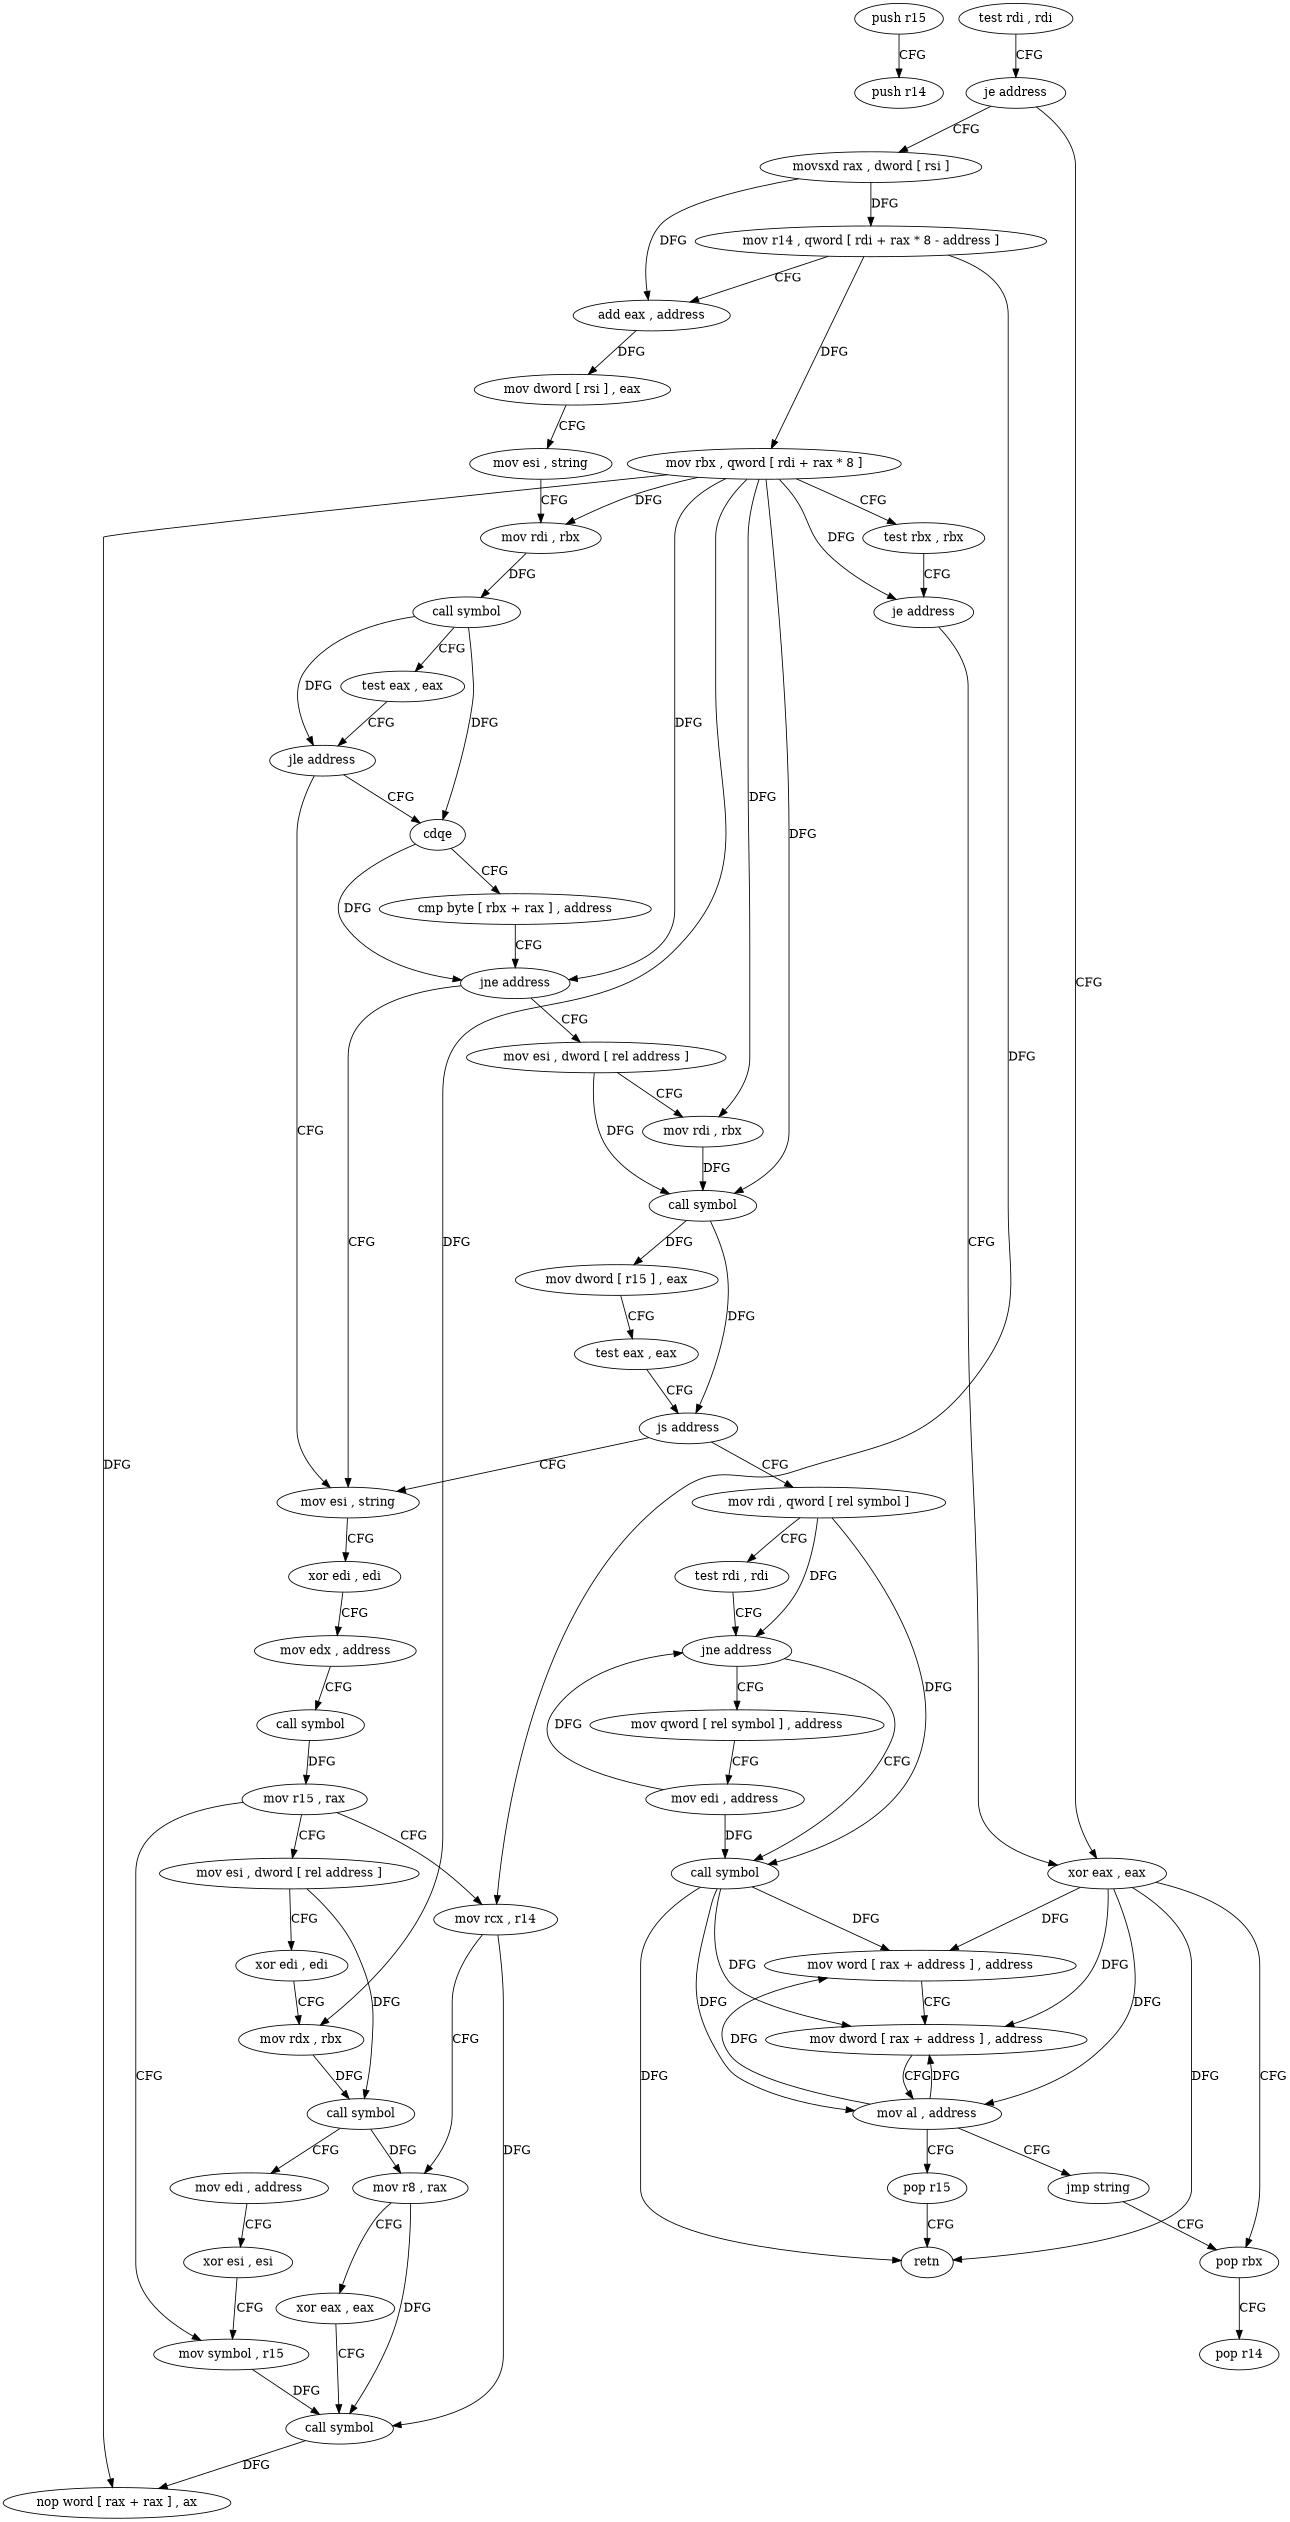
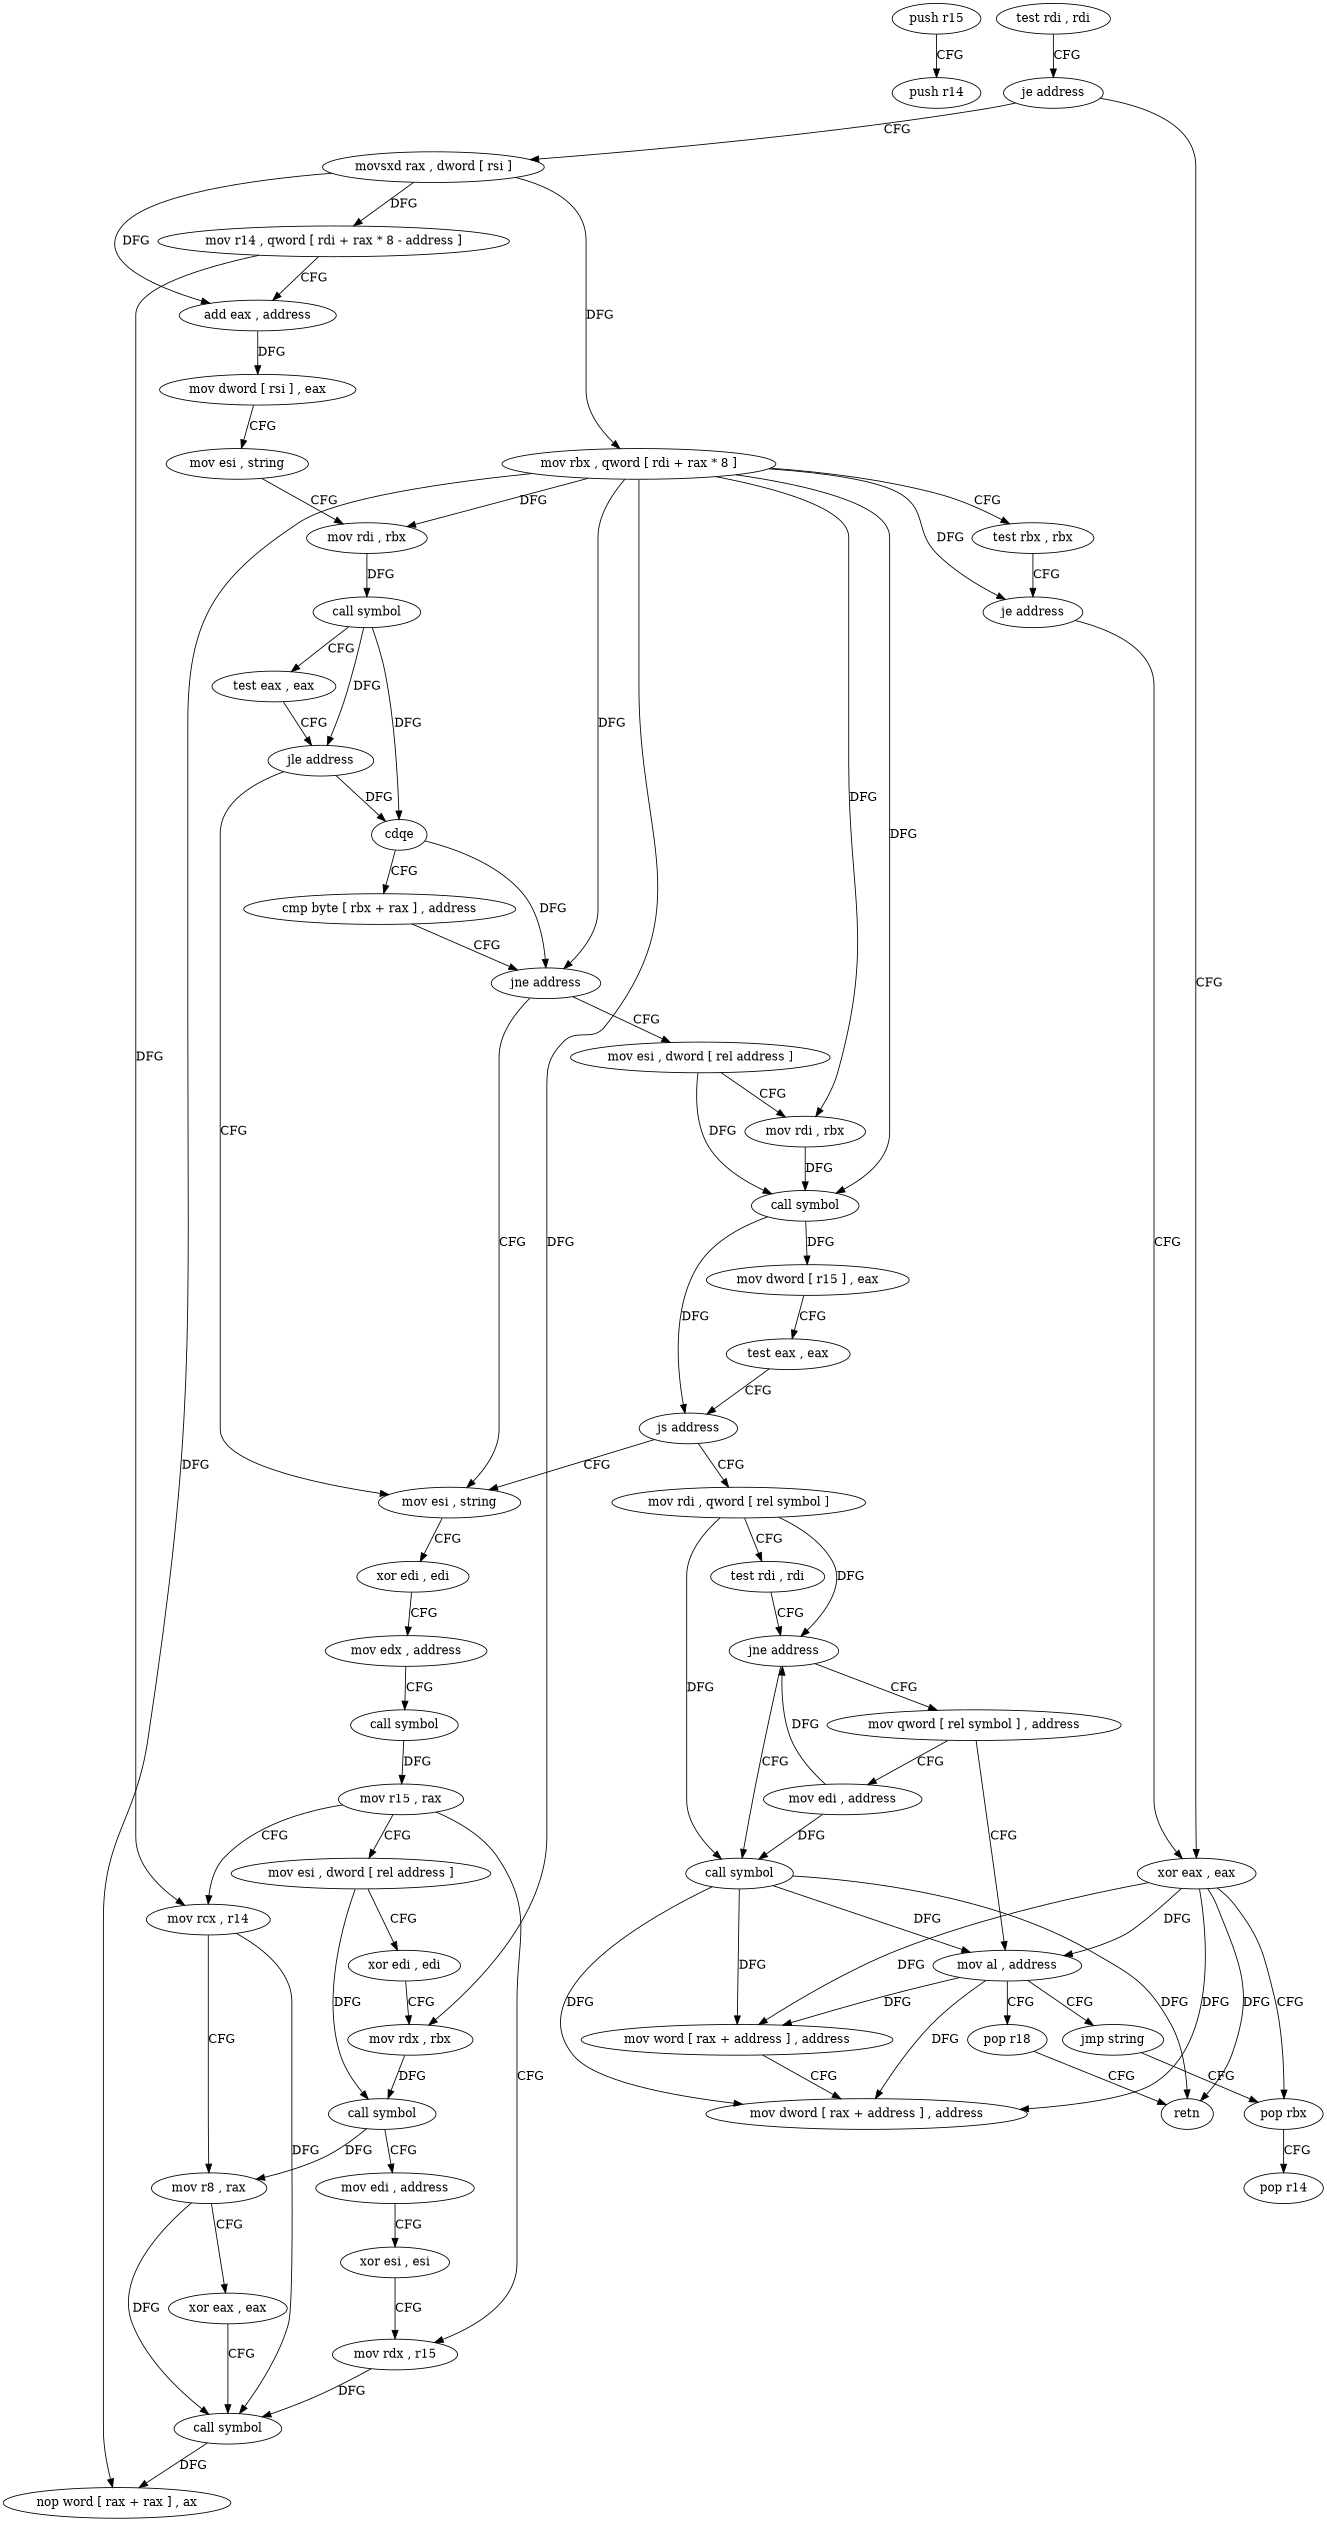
edge "mov r14 , qword [ rdi + rax * 8 - address ]" -> "mov rbx , qword [ rdi + rax * 8 ]": now "movsxd rax , dword [ rsi ]" -> "mov rbx , qword [ rdi + rax * 8 ]"
edge "jle address" -> "cdqe": label "CFG" -> "DFG"
edge "mov dword [ rax + address ] , address" -> "mov al , address": now "mov qword [ rel symbol ] , address" -> "mov al , address"
node "pop r15": label "pop r15" -> "pop r18"
node "mov symbol , r15": label "mov symbol , r15" -> "mov rdx , r15"
